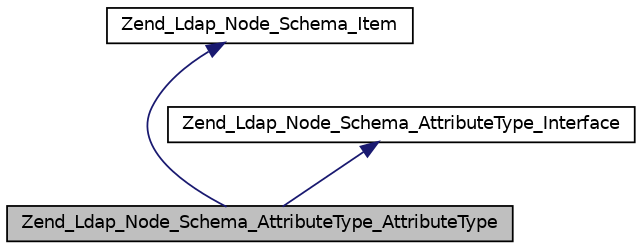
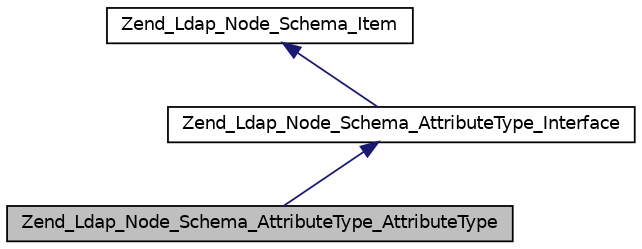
edge "Zend_Ldap_Node_Schema_AttributeType_AttributeType" -> "Zend_Ldap_Node_Schema_Item": now "Zend_Ldap_Node_Schema_AttributeType_Interface" -> "Zend_Ldap_Node_Schema_Item"
